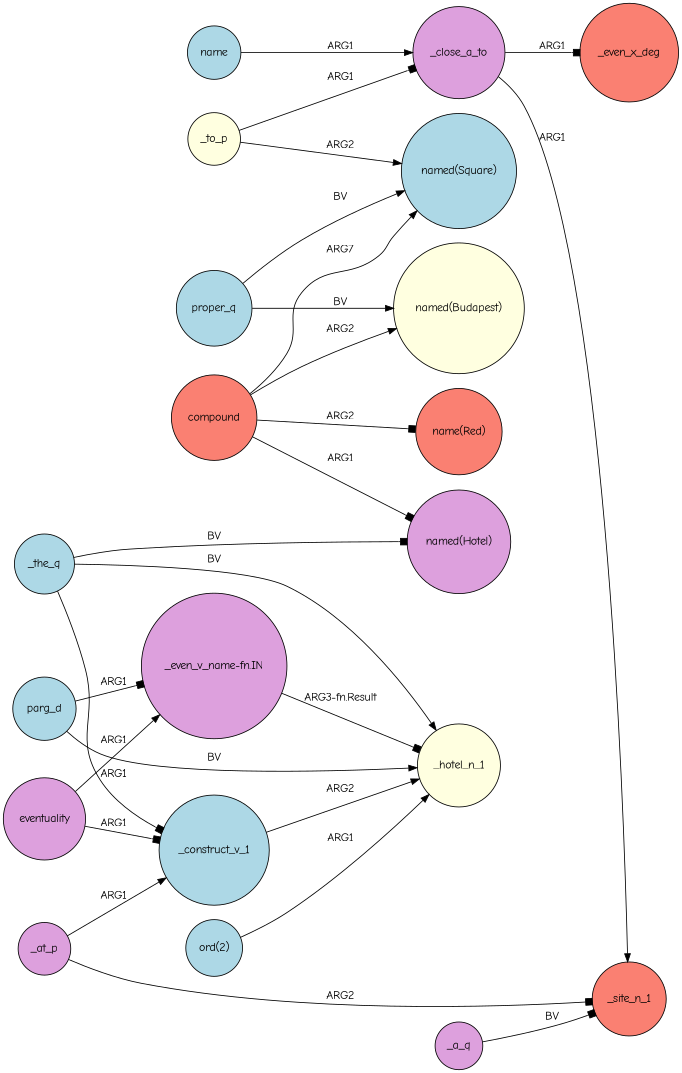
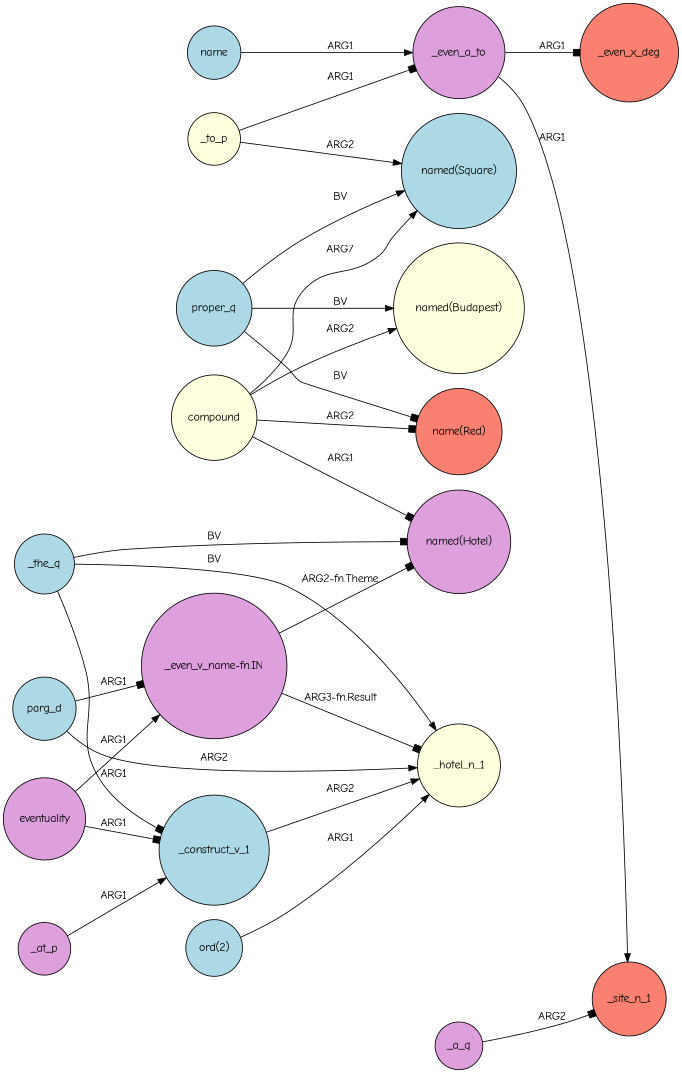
node "_close_a_to": label "_close_a_to" -> "_even_a_to"
edge "proper_q" -> "name(Red)": added, label "BV"
node "compound": fillcolor salmon -> lightyellow
edge "_even_v_name-fn.IN" -> "named(Hotel)": added, label "ARG2-fn.Theme"
edge "parg_d" -> "_hotel_n_1": label "BV" -> "ARG2"
edge "_at_p" -> "_site_n_1": removed, label "ARG2"
edge "_a_q" -> "_site_n_1": label "BV" -> "ARG2"
